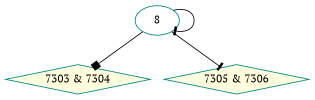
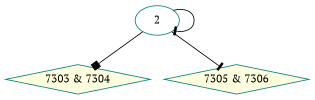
node "8": label "8" -> "2"
